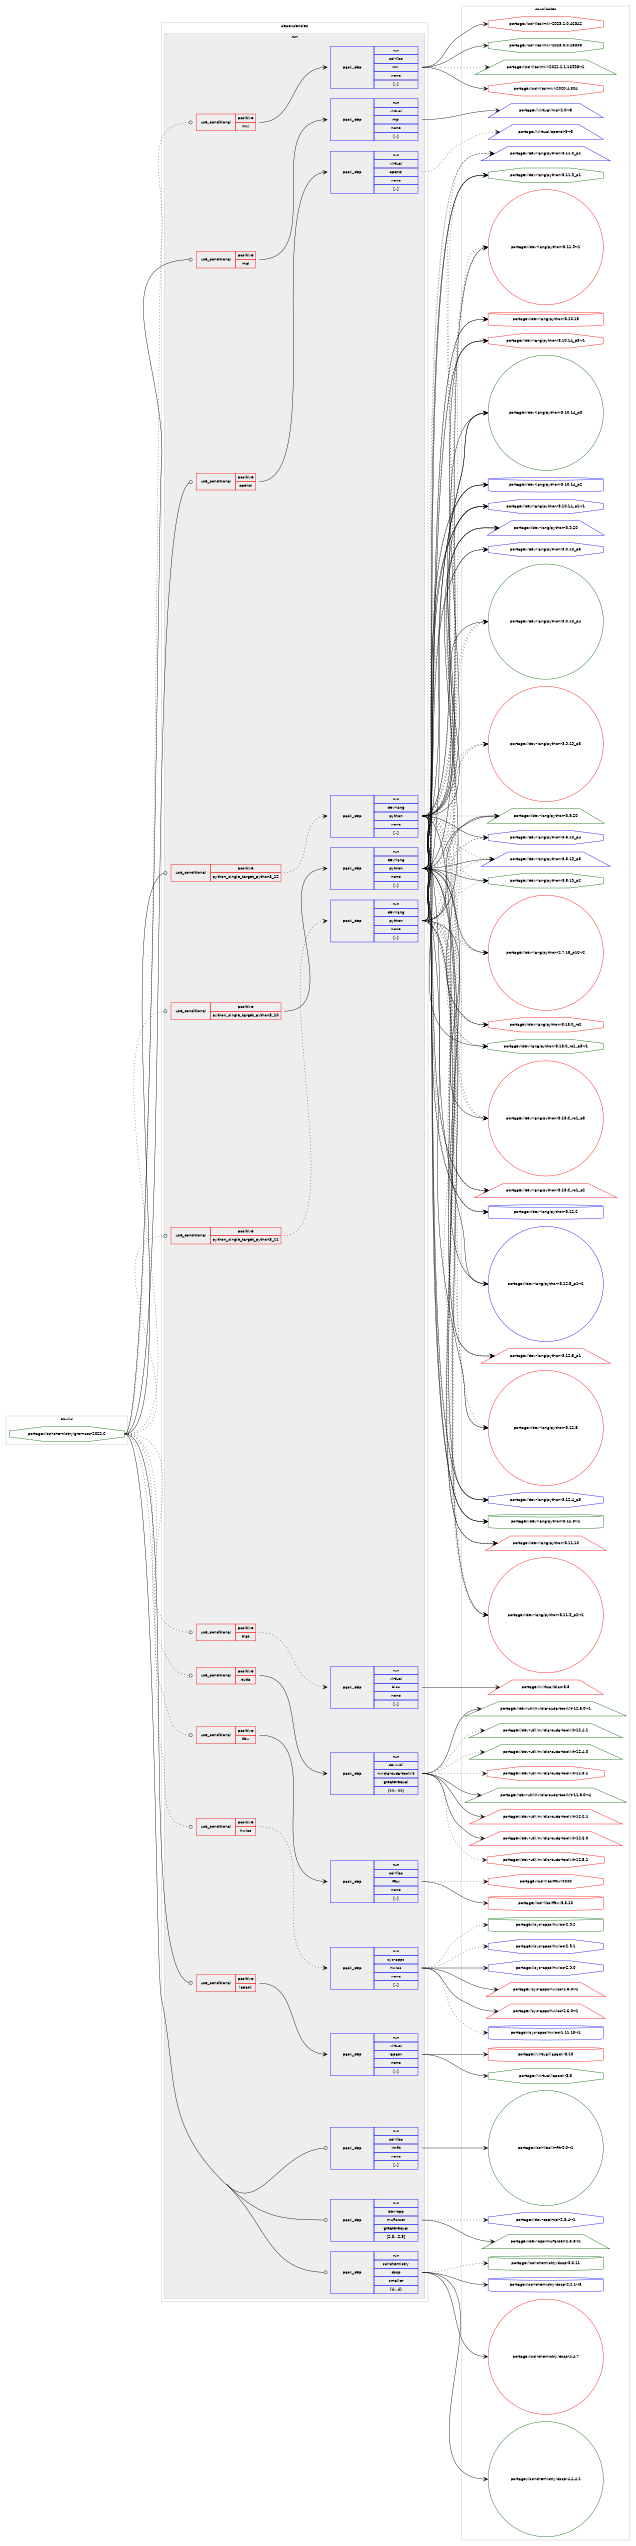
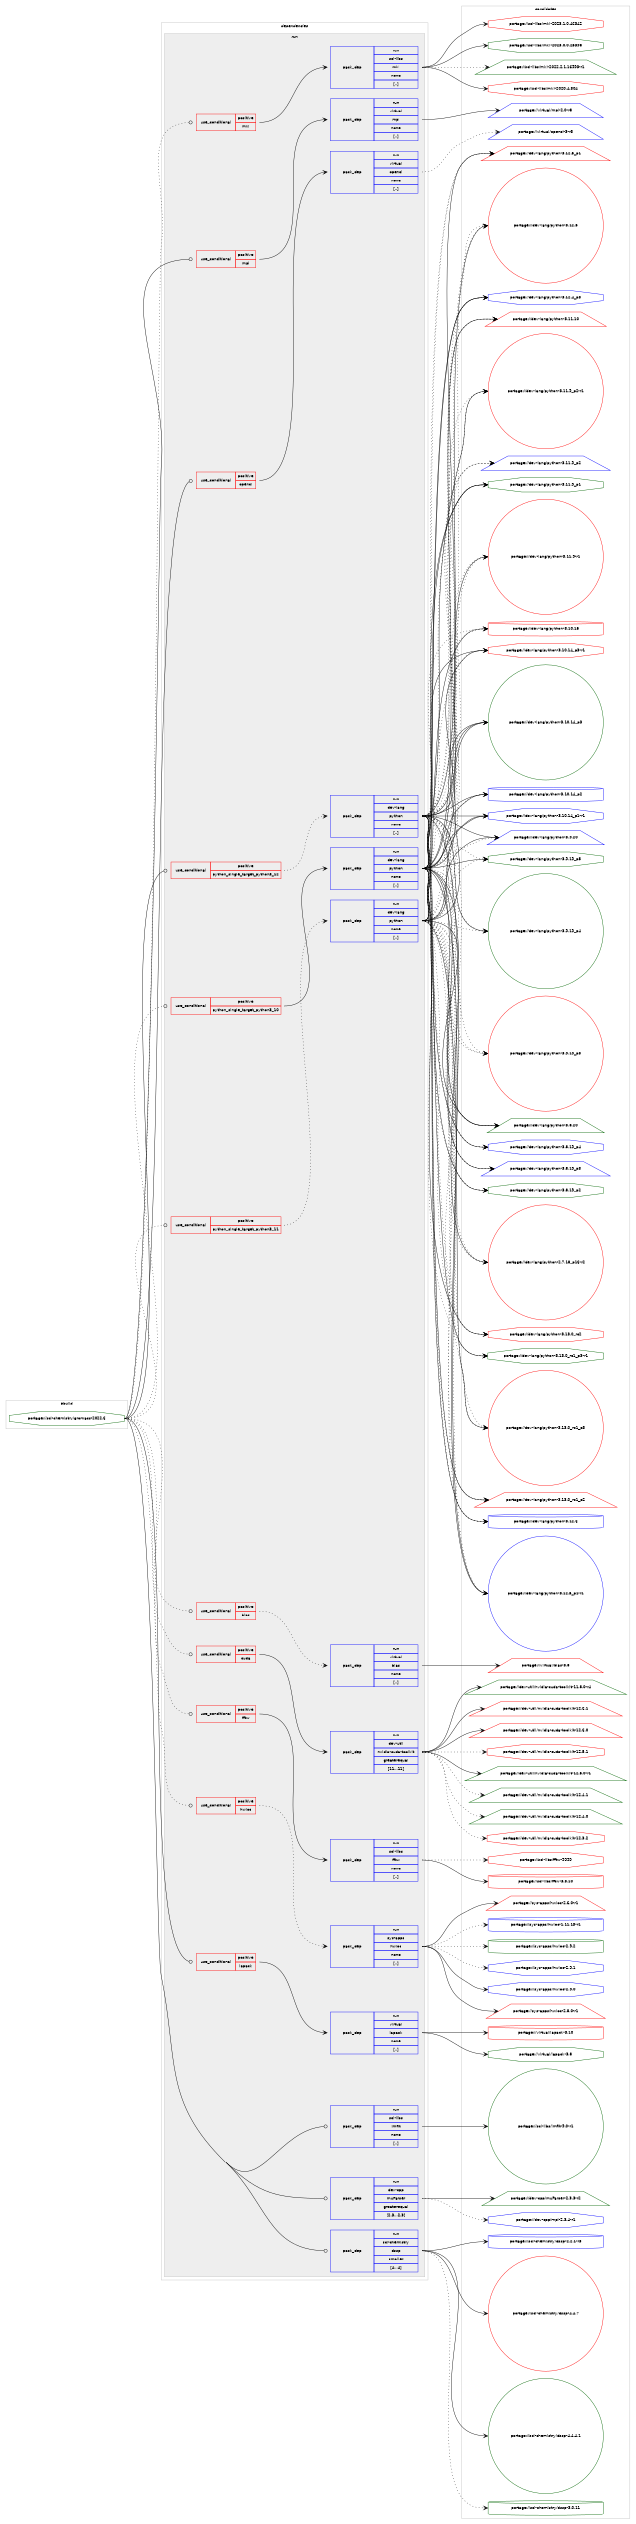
node "portage://dev-lang/python-3.9.19_p5": color blue -> darkgreen
node "portage://dev-lang/python-3.12.3-r1": removed
